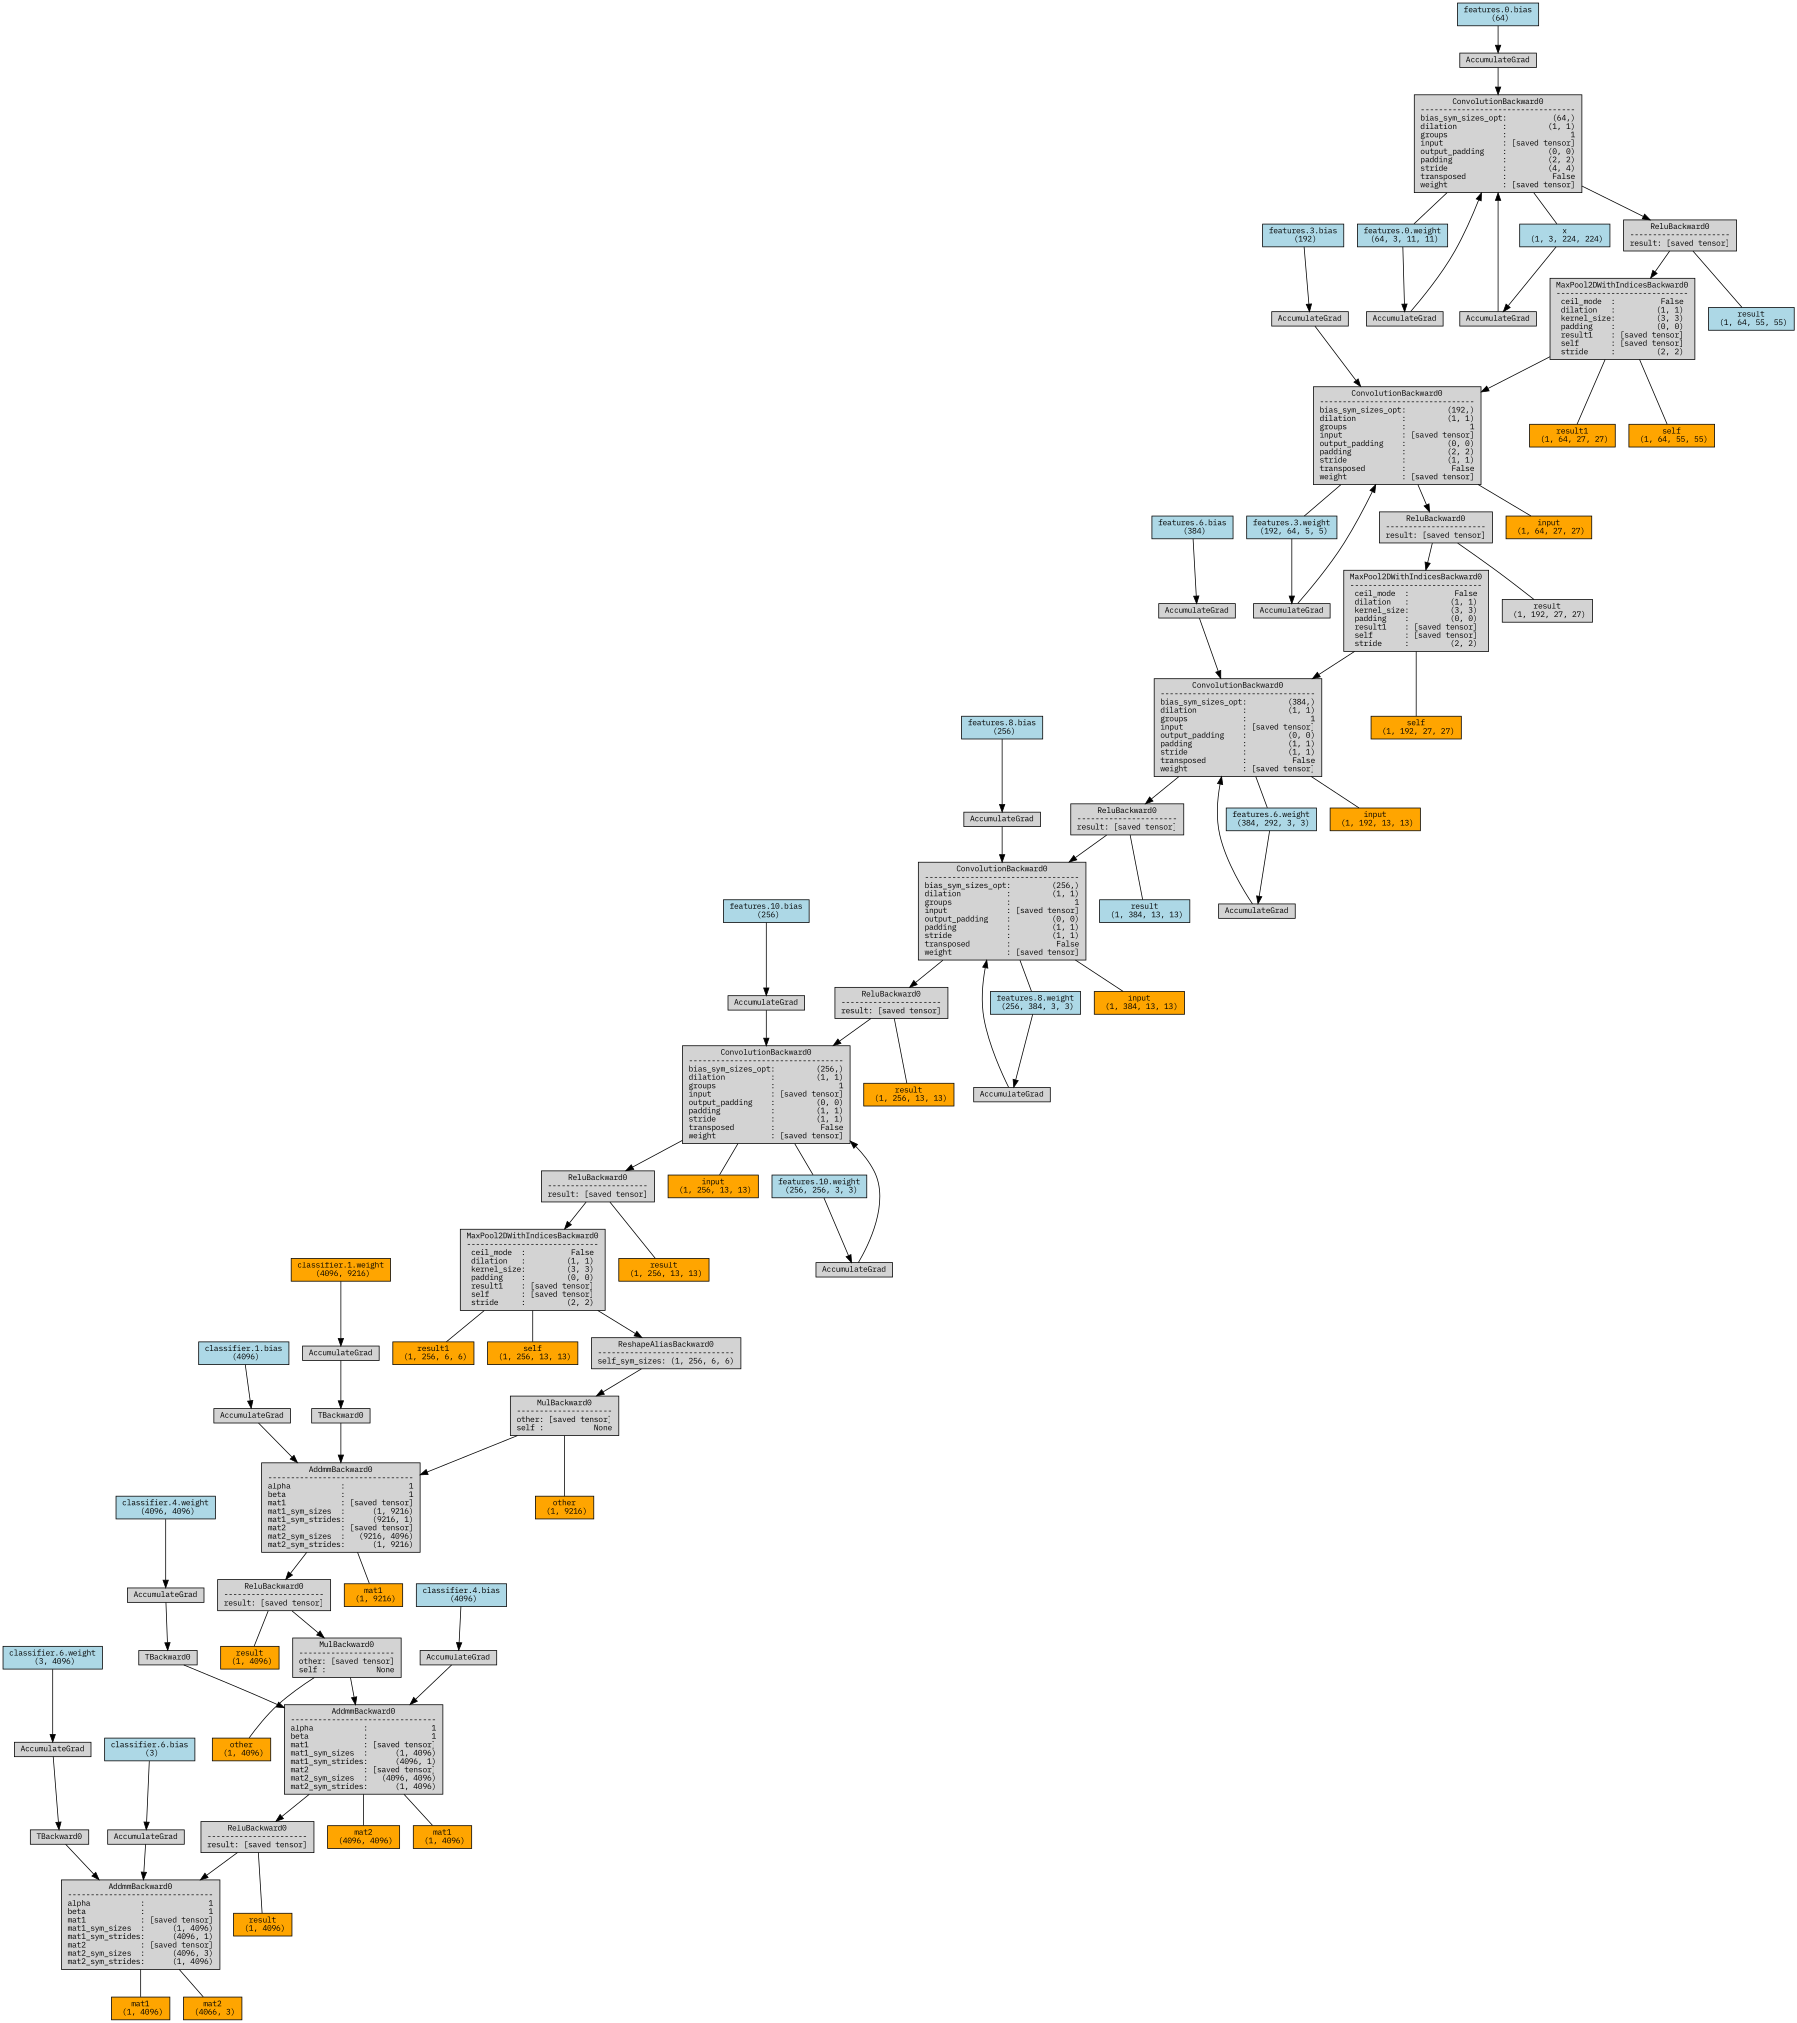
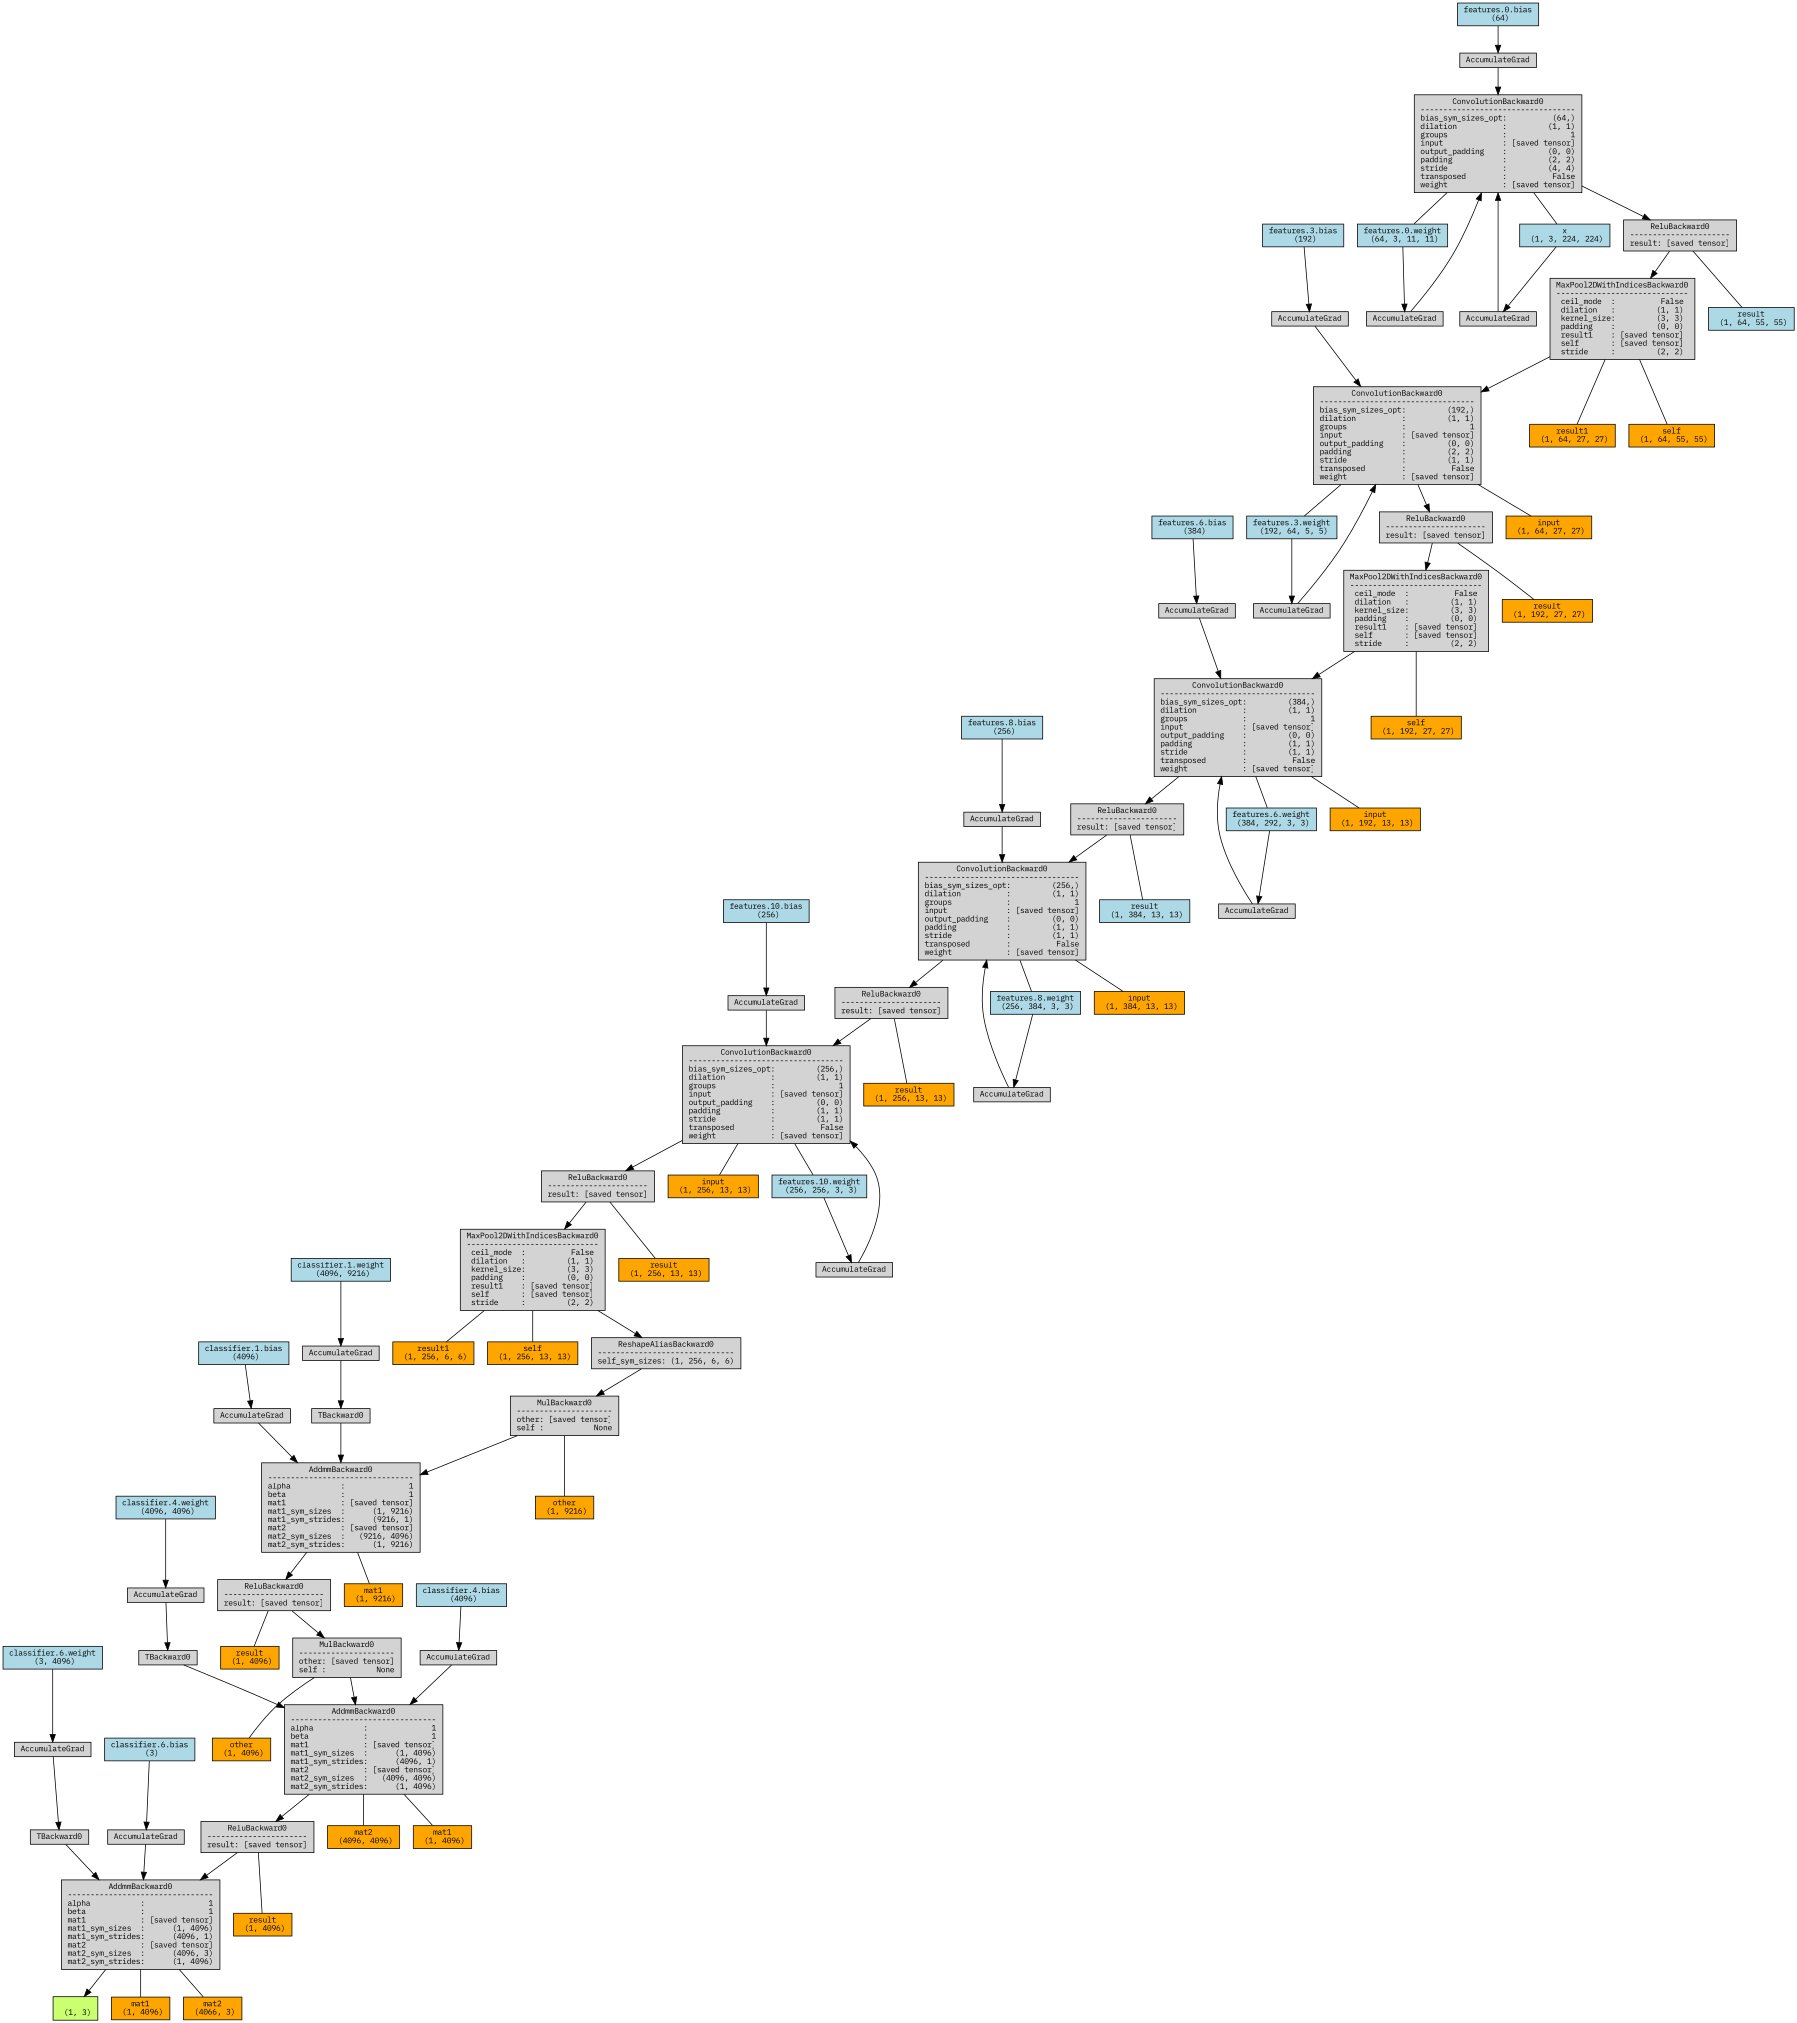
node "result (1, 192, 27, 27)": fillcolor lightgrey -> orange
node "classifier.1.weight (4096, 9216)": fillcolor orange -> lightblue
node "(1, 3)": added
